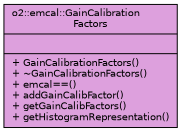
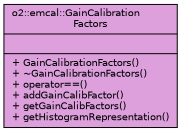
node "o2::emcal::GainCalibration": text "+ emcal==()" -> "+ operator==()"
